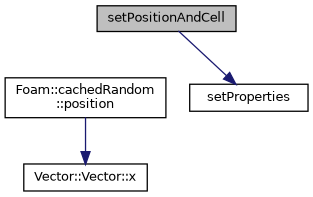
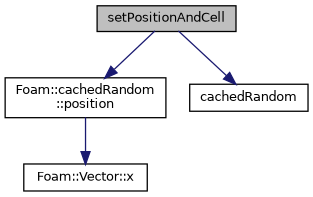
edge "setPositionAndCell" -> "Foam::cachedRandom ::position": added
node "setProperties": label "setProperties" -> "cachedRandom"
node "Vector::Vector::x": label "Vector::Vector::x" -> "Foam::Vector::x"
